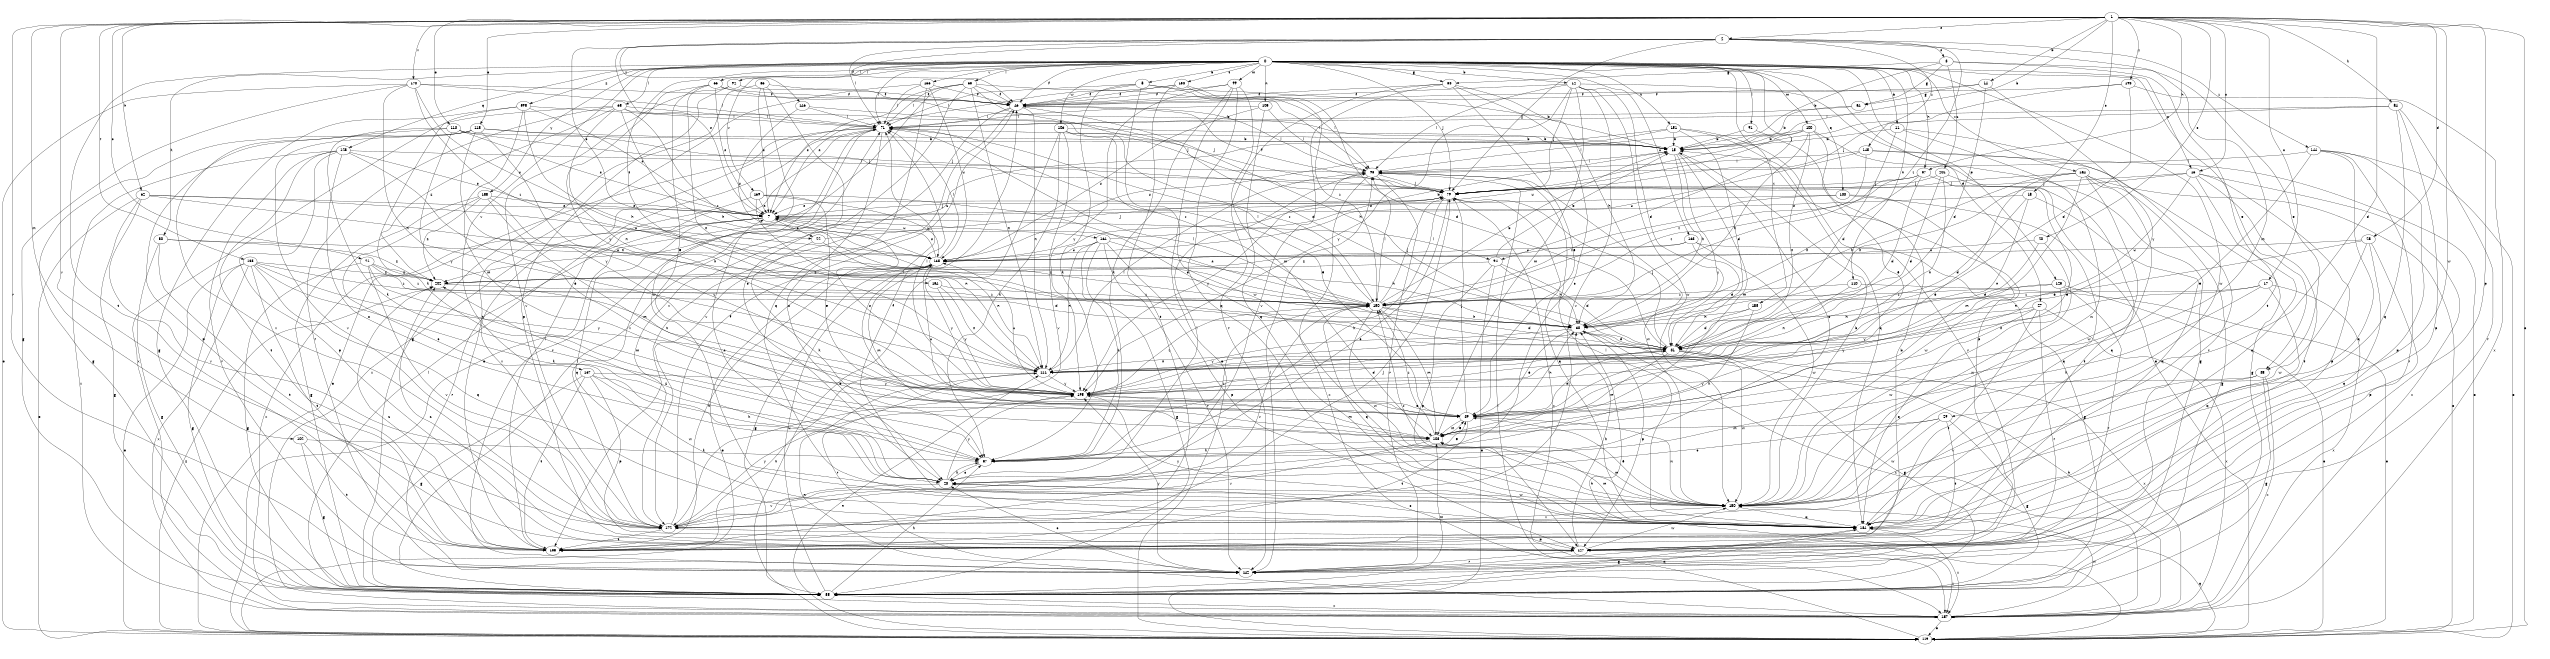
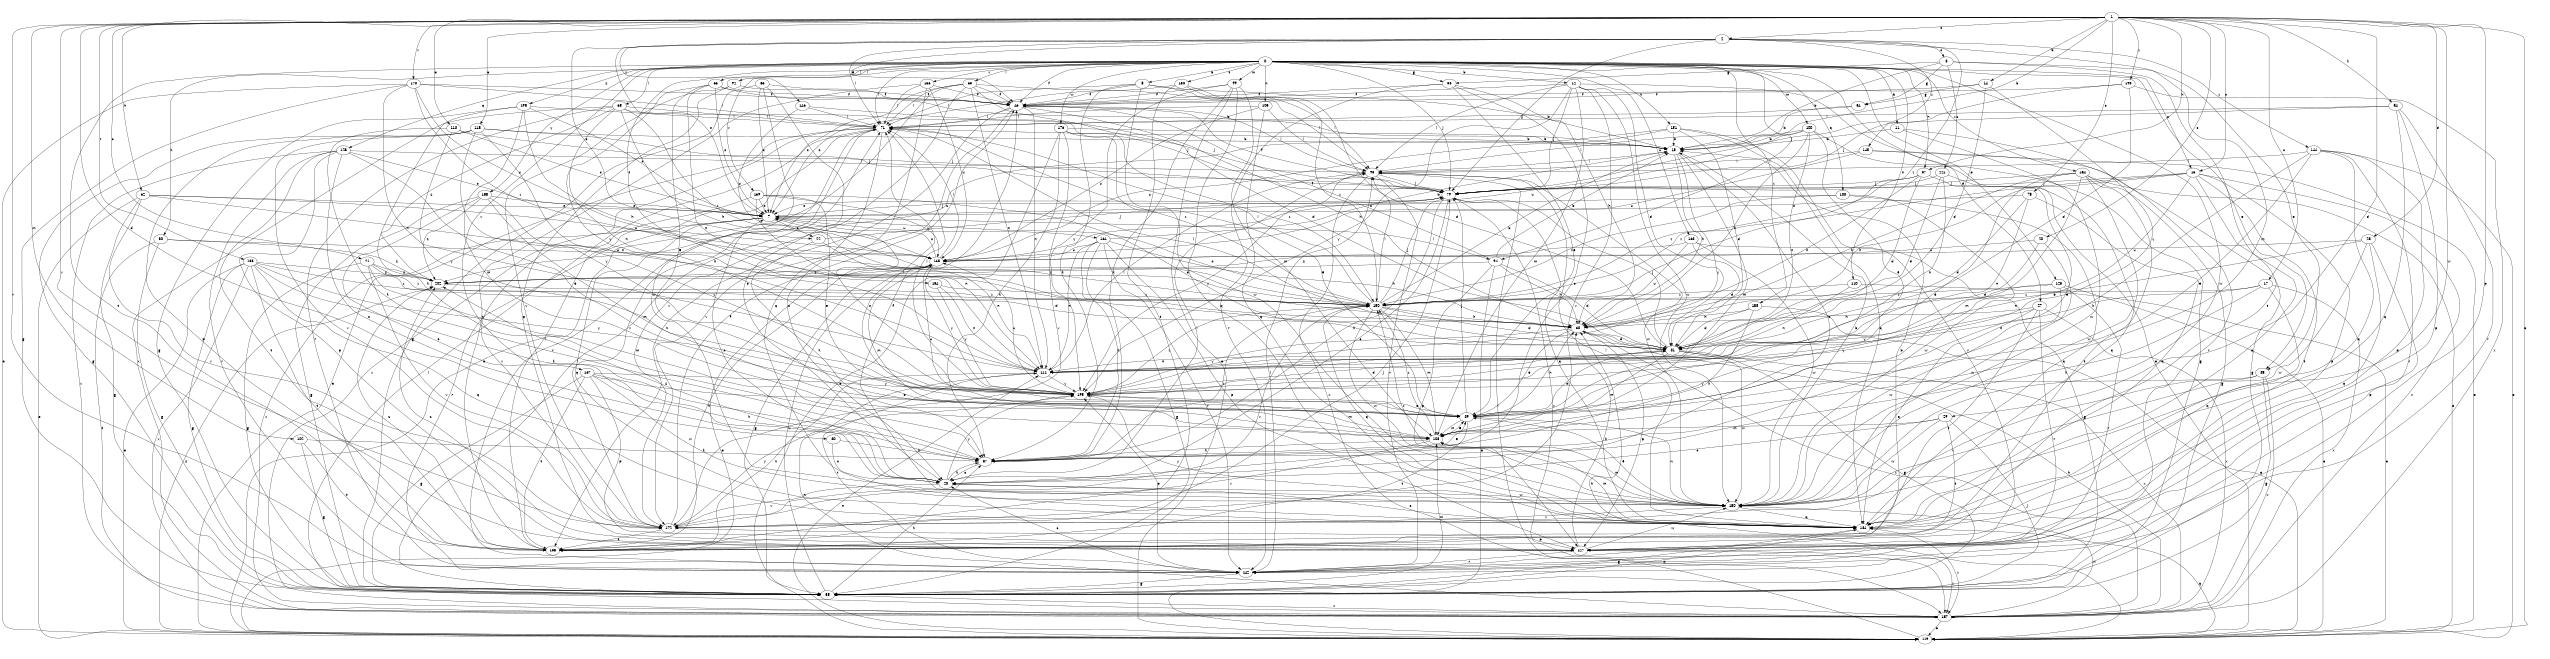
edge "2" -> "46": label "f" -> "e"
edge "153" -> "46": now "94" -> "46"
node "598": label "598" -> "198"
node "106": label "106" -> "176"
node "91": removed
edge "113" -> "15": removed, label "b"
node "201": label "201" -> "221"
node "18": label "18" -> "78"
edge "145" -> "150": now "16" -> "150"
edge "163" -> "165": now "163" -> "63"
edge "11" -> "31": removed, label "d"
edge "113" -> "172": removed, label "v"
edge "167" -> "39": added, label "e"
edge "80" -> "158": now "80" -> "187"
edge "144" -> "87": added, label "k"
edge "53" -> "172": removed, label "v"
node "30": added
edge "185" -> "119": added, label "o"
edge "142" -> "195": label "y" -> "p"
edge "29" -> "55": label "g" -> "j"
edge "142" -> "55": added, label "g"
